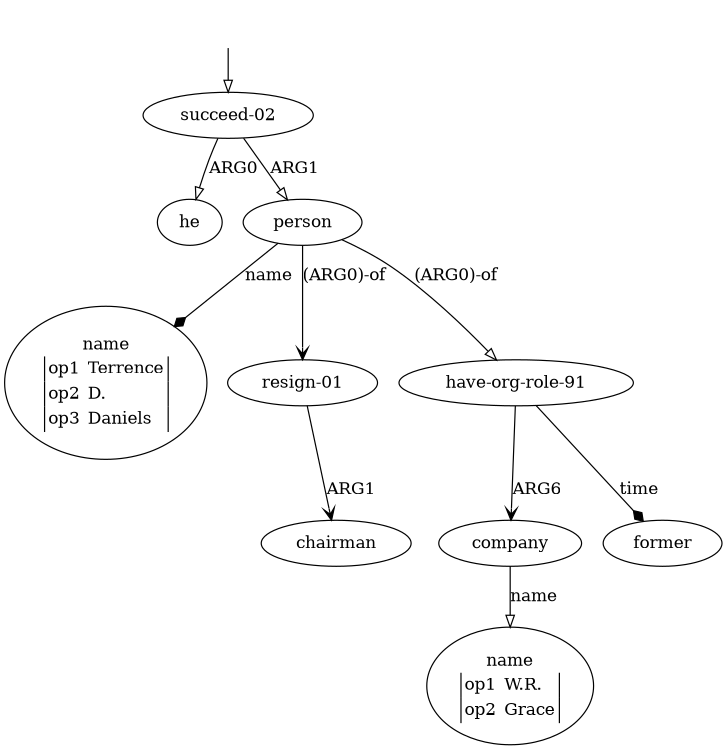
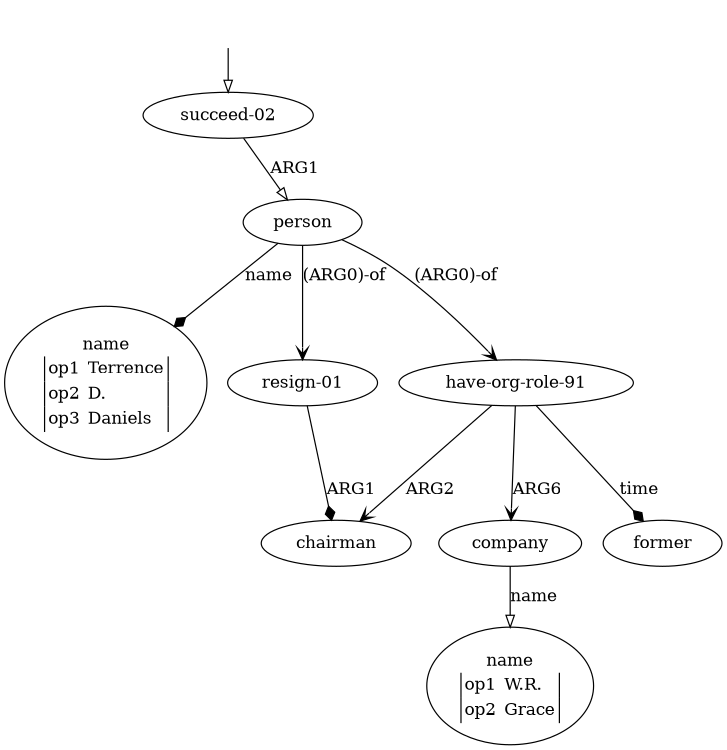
node "he": removed
edge "person" -> "have-org-role-91": arrowhead onormal -> vee
edge "resign-01" -> "chairman": arrowhead vee -> diamond
edge "have-org-role-91" -> "chairman": added, label "ARG2"
